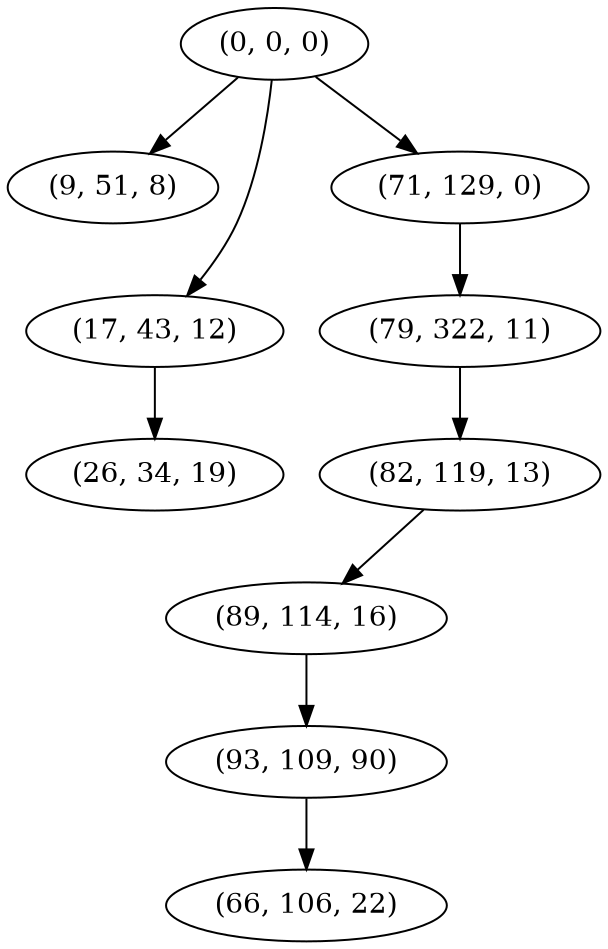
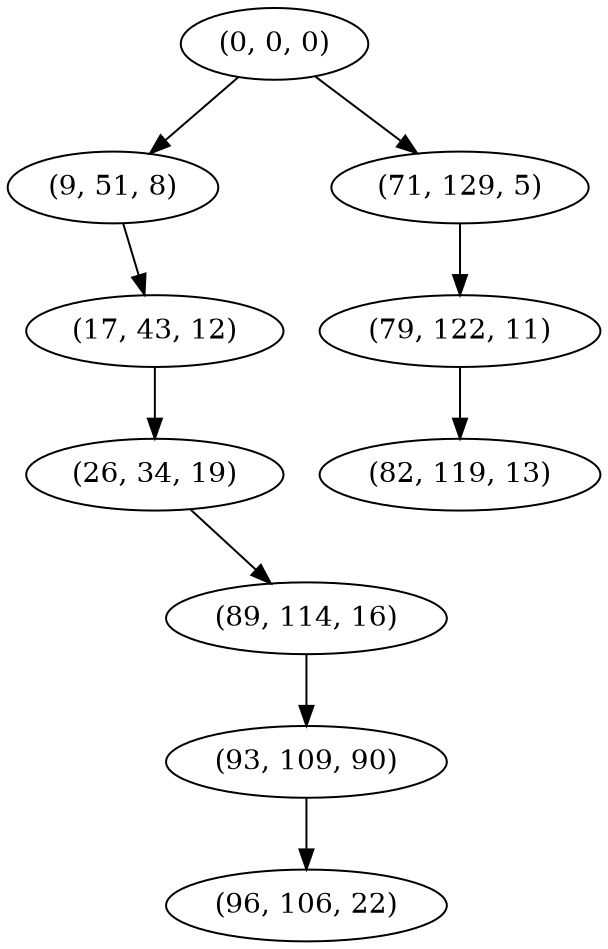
edge "(0, 0, 0)" -> "(17, 43, 12)": now "(9, 51, 8)" -> "(17, 43, 12)"
node "(71, 129, 0)": label "(71, 129, 0)" -> "(71, 129, 5)"
node "(79, 322, 11)": label "(79, 322, 11)" -> "(79, 122, 11)"
edge "(82, 119, 13)" -> "(89, 114, 16)": now "(26, 34, 19)" -> "(89, 114, 16)"
node "(66, 106, 22)": label "(66, 106, 22)" -> "(96, 106, 22)"
